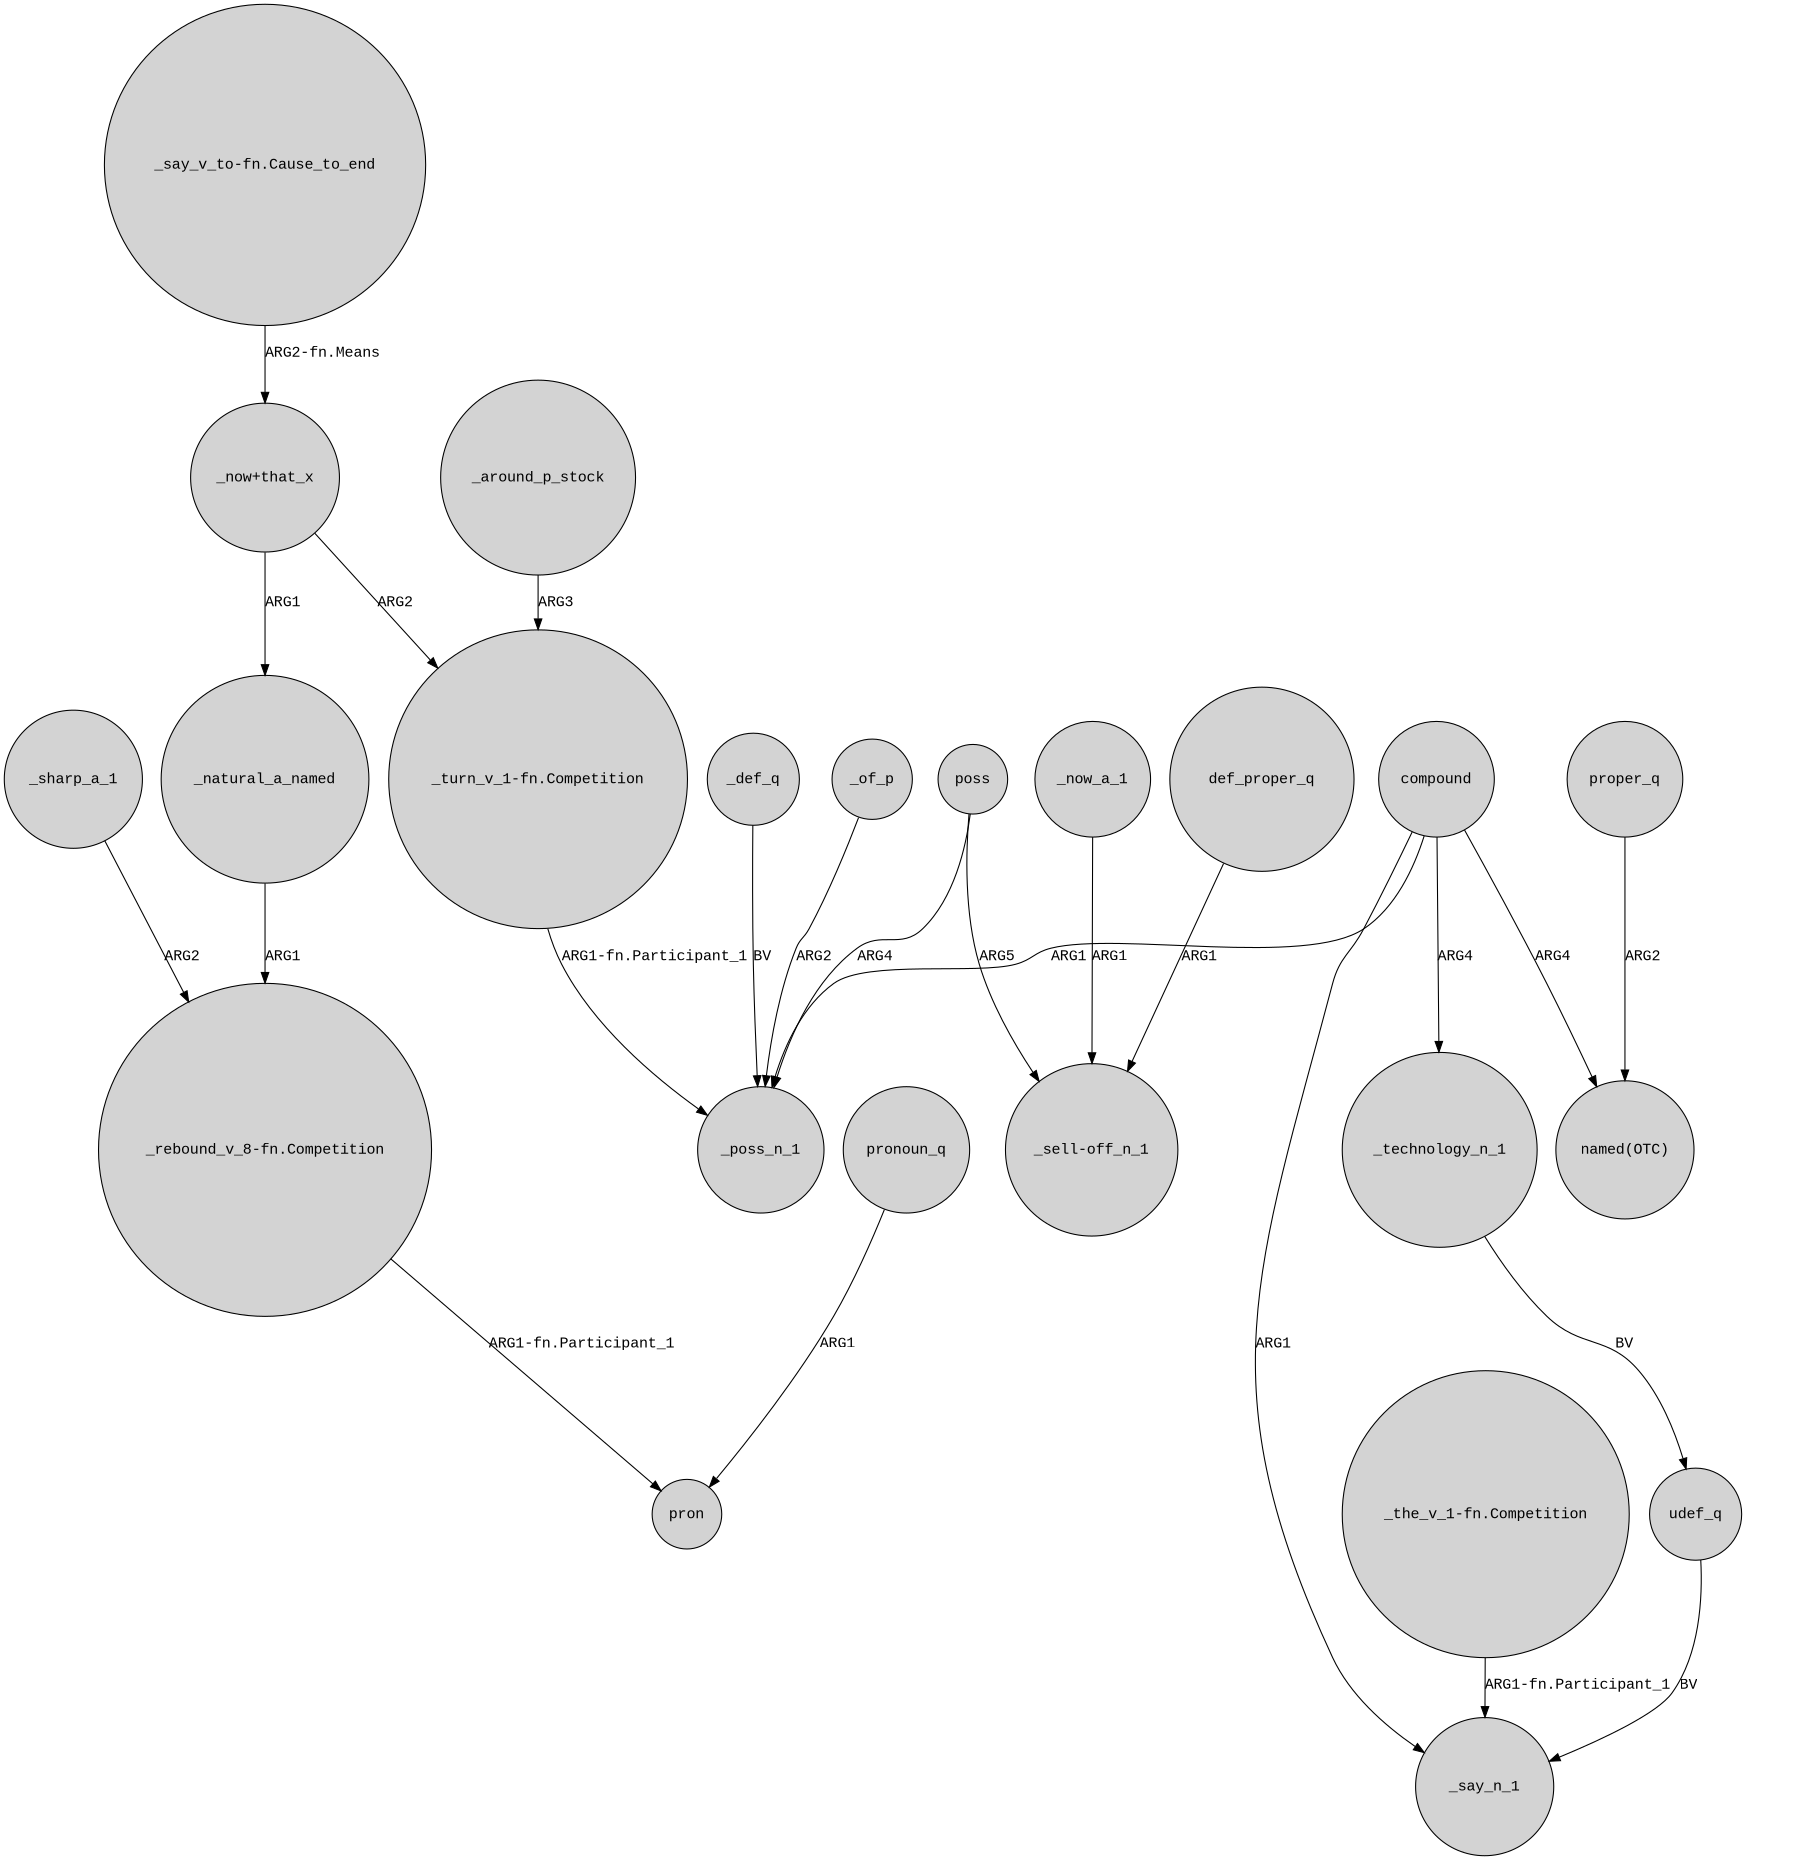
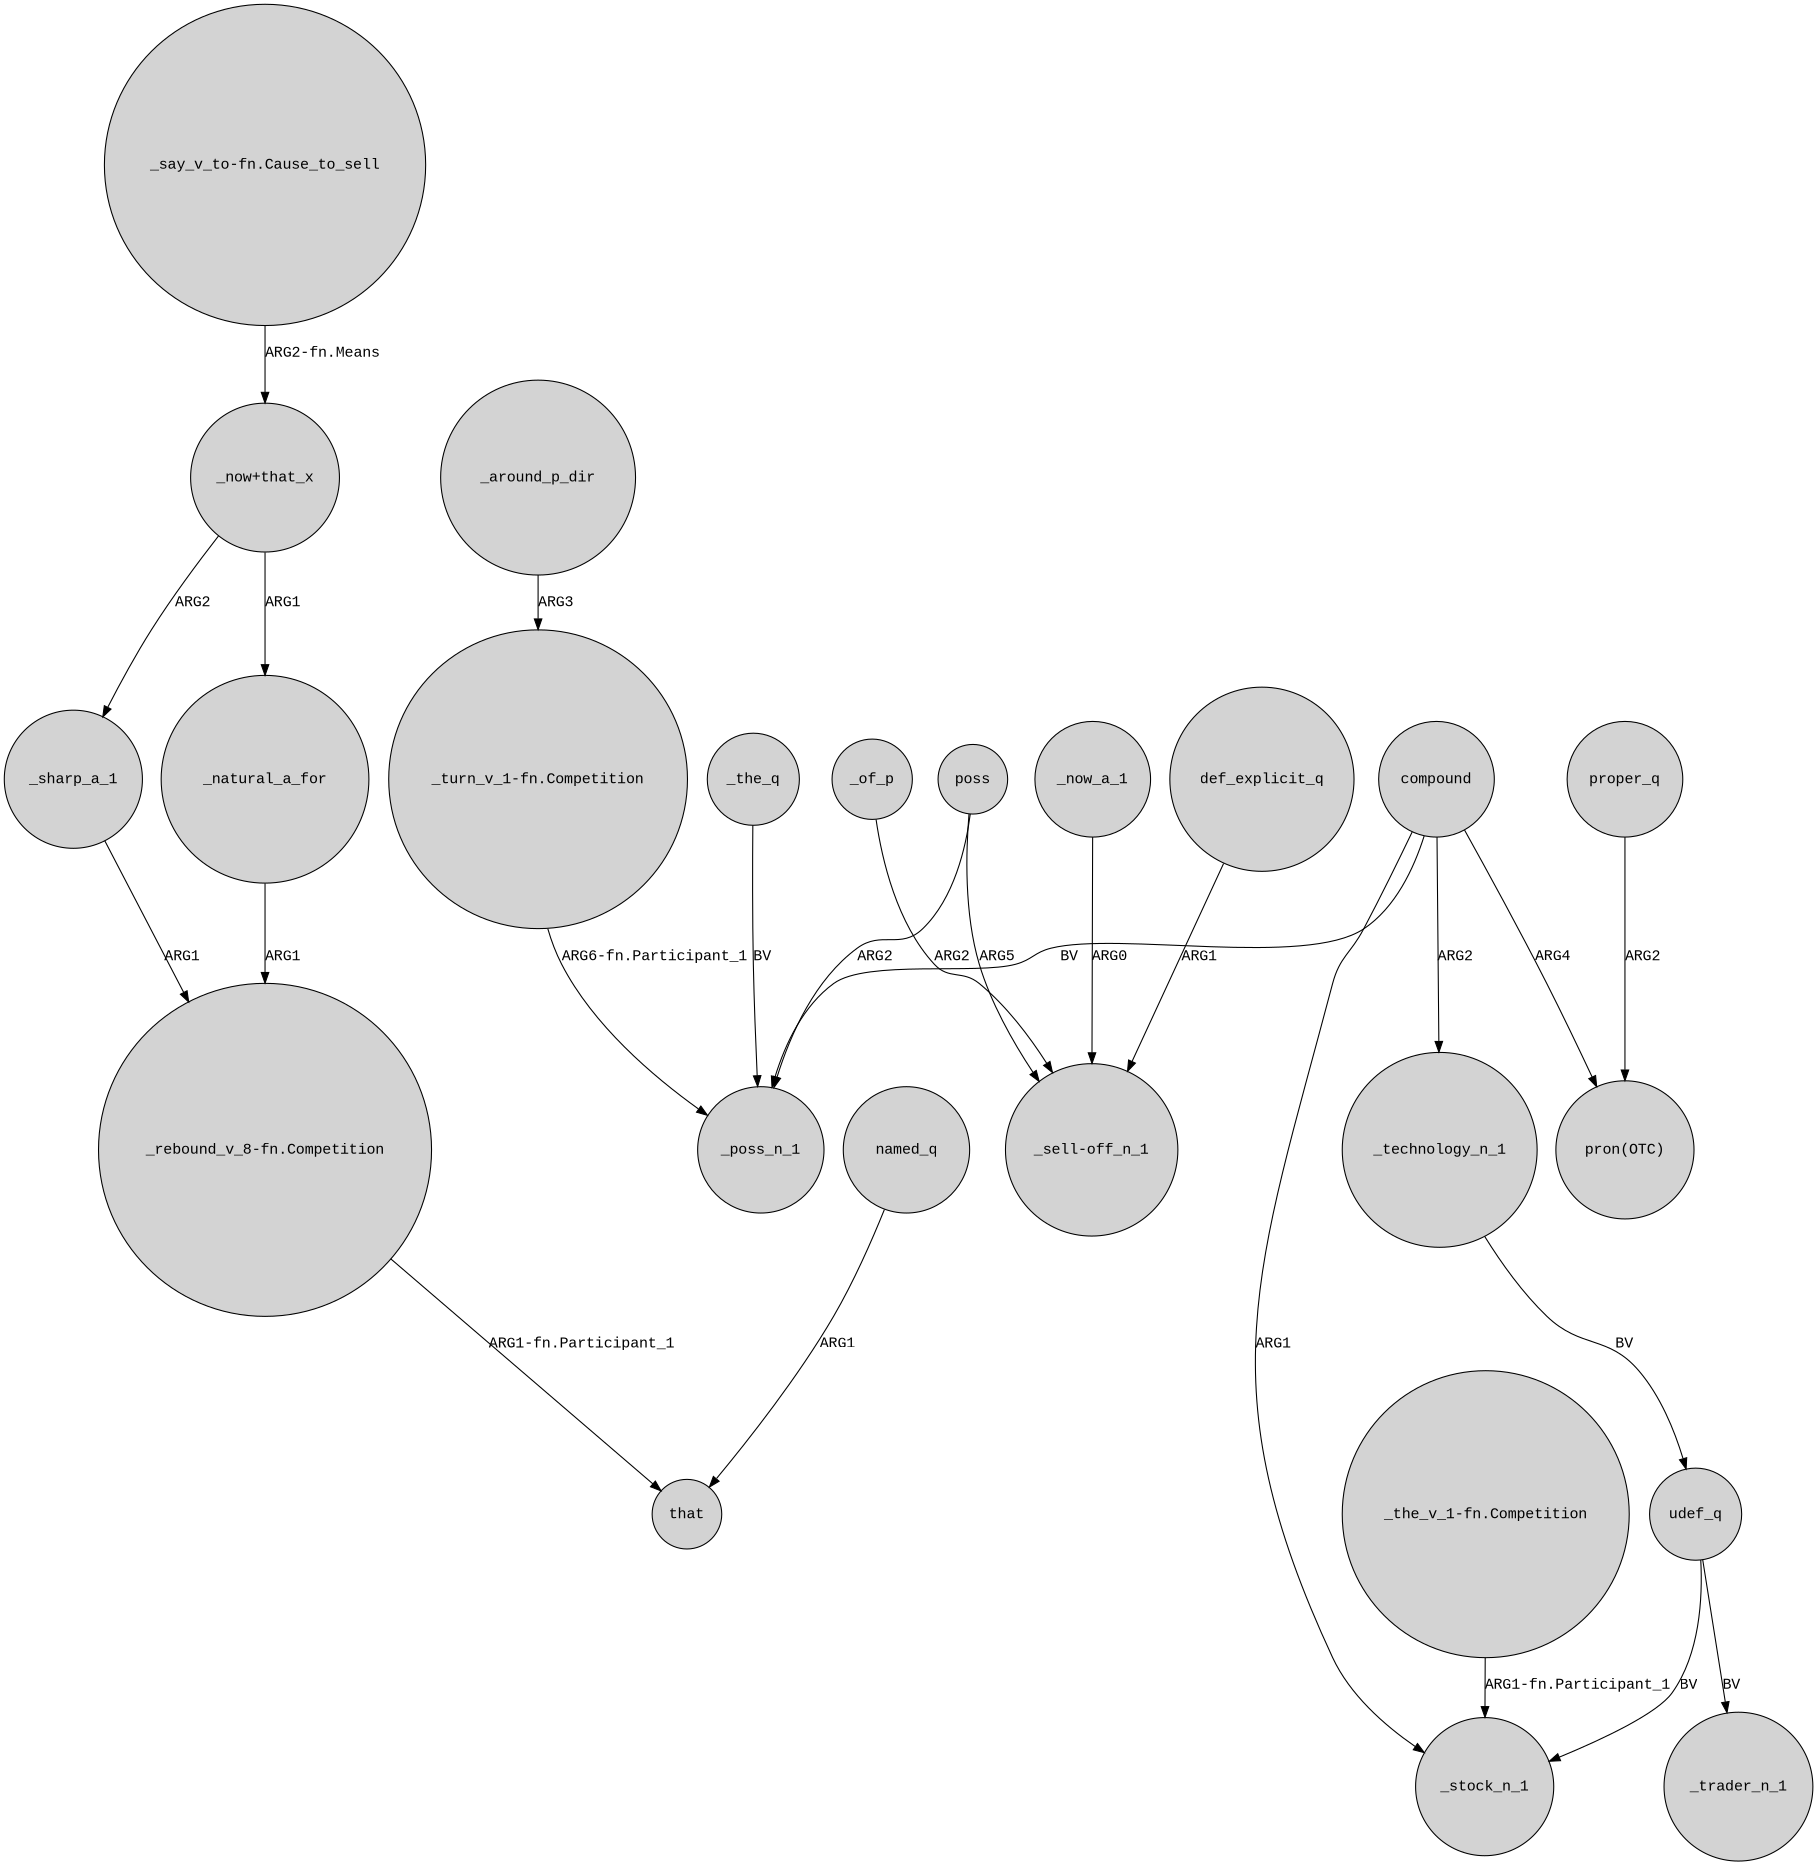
node "_say_v_to-fn.Cause_to_end": label "_say_v_to-fn.Cause_to_end" -> "_say_v_to-fn.Cause_to_sell"
node "_around_p_stock": label "_around_p_stock" -> "_around_p_dir"
edge "_now+that_x" -> "_turn_v_1-fn.Competition": now "_now+that_x" -> "_sharp_a_1"
node "_natural_a_named": label "_natural_a_named" -> "_natural_a_for"
node "_def_q": label "_def_q" -> "_the_q"
node "def_proper_q": label "def_proper_q" -> "def_explicit_q"
edge "_of_p" -> "_poss_n_1": now "_of_p" -> "_sell-off_n_1"
edge "_sharp_a_1" -> "_rebound_v_8-fn.Competition": label "ARG2" -> "ARG1"
edge "_turn_v_1-fn.Competition" -> "_poss_n_1": label "ARG1-fn.Participant_1" -> "ARG6-fn.Participant_1"
edge "poss" -> "_poss_n_1": label "ARG4" -> "ARG2"
edge "compound" -> "_poss_n_1": label "ARG1" -> "BV"
edge "_now_a_1" -> "_sell-off_n_1": label "ARG1" -> "ARG0"
edge "compound" -> "_technology_n_1": label "ARG4" -> "ARG2"
node "pronoun_q": label "pronoun_q" -> "named_q"
node "named(OTC)": label "named(OTC)" -> "pron(OTC)"
node "pron": label "pron" -> "that"
node "_say_n_1": label "_say_n_1" -> "_stock_n_1"
node "_trader_n_1": added
